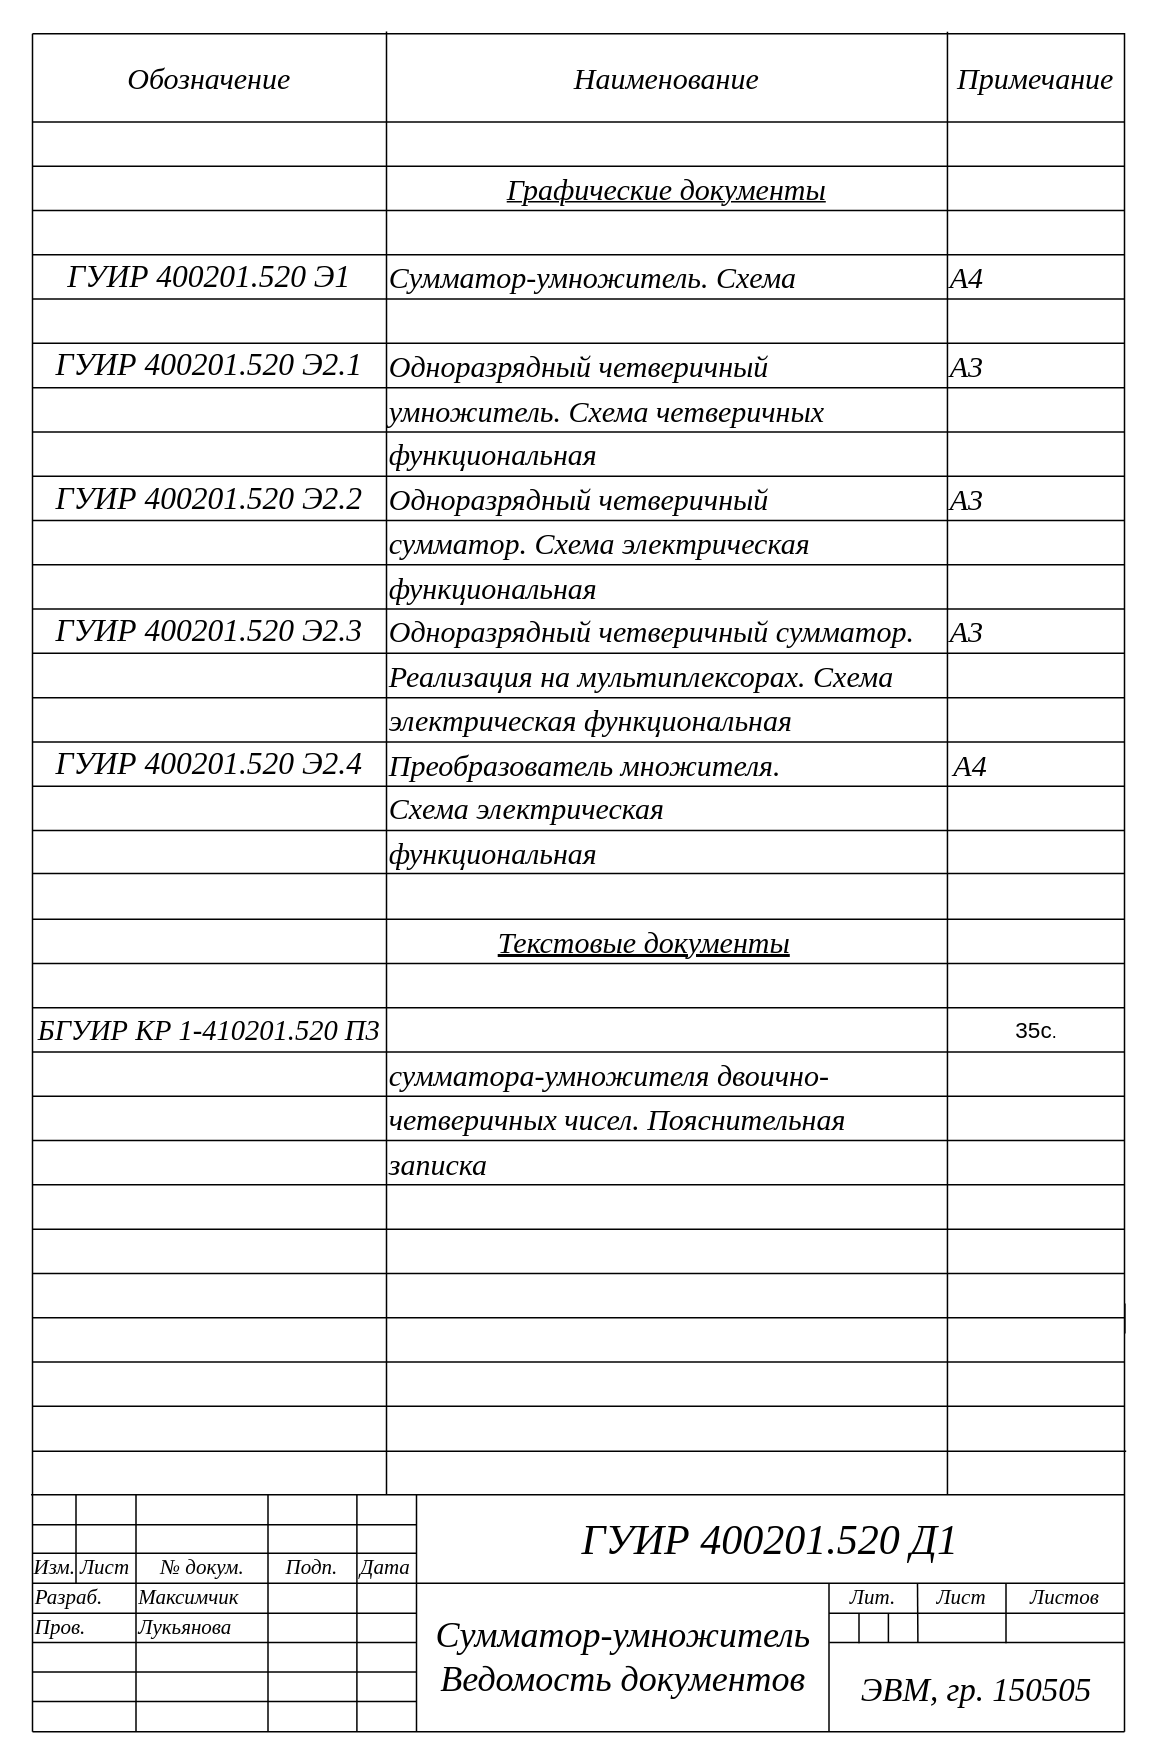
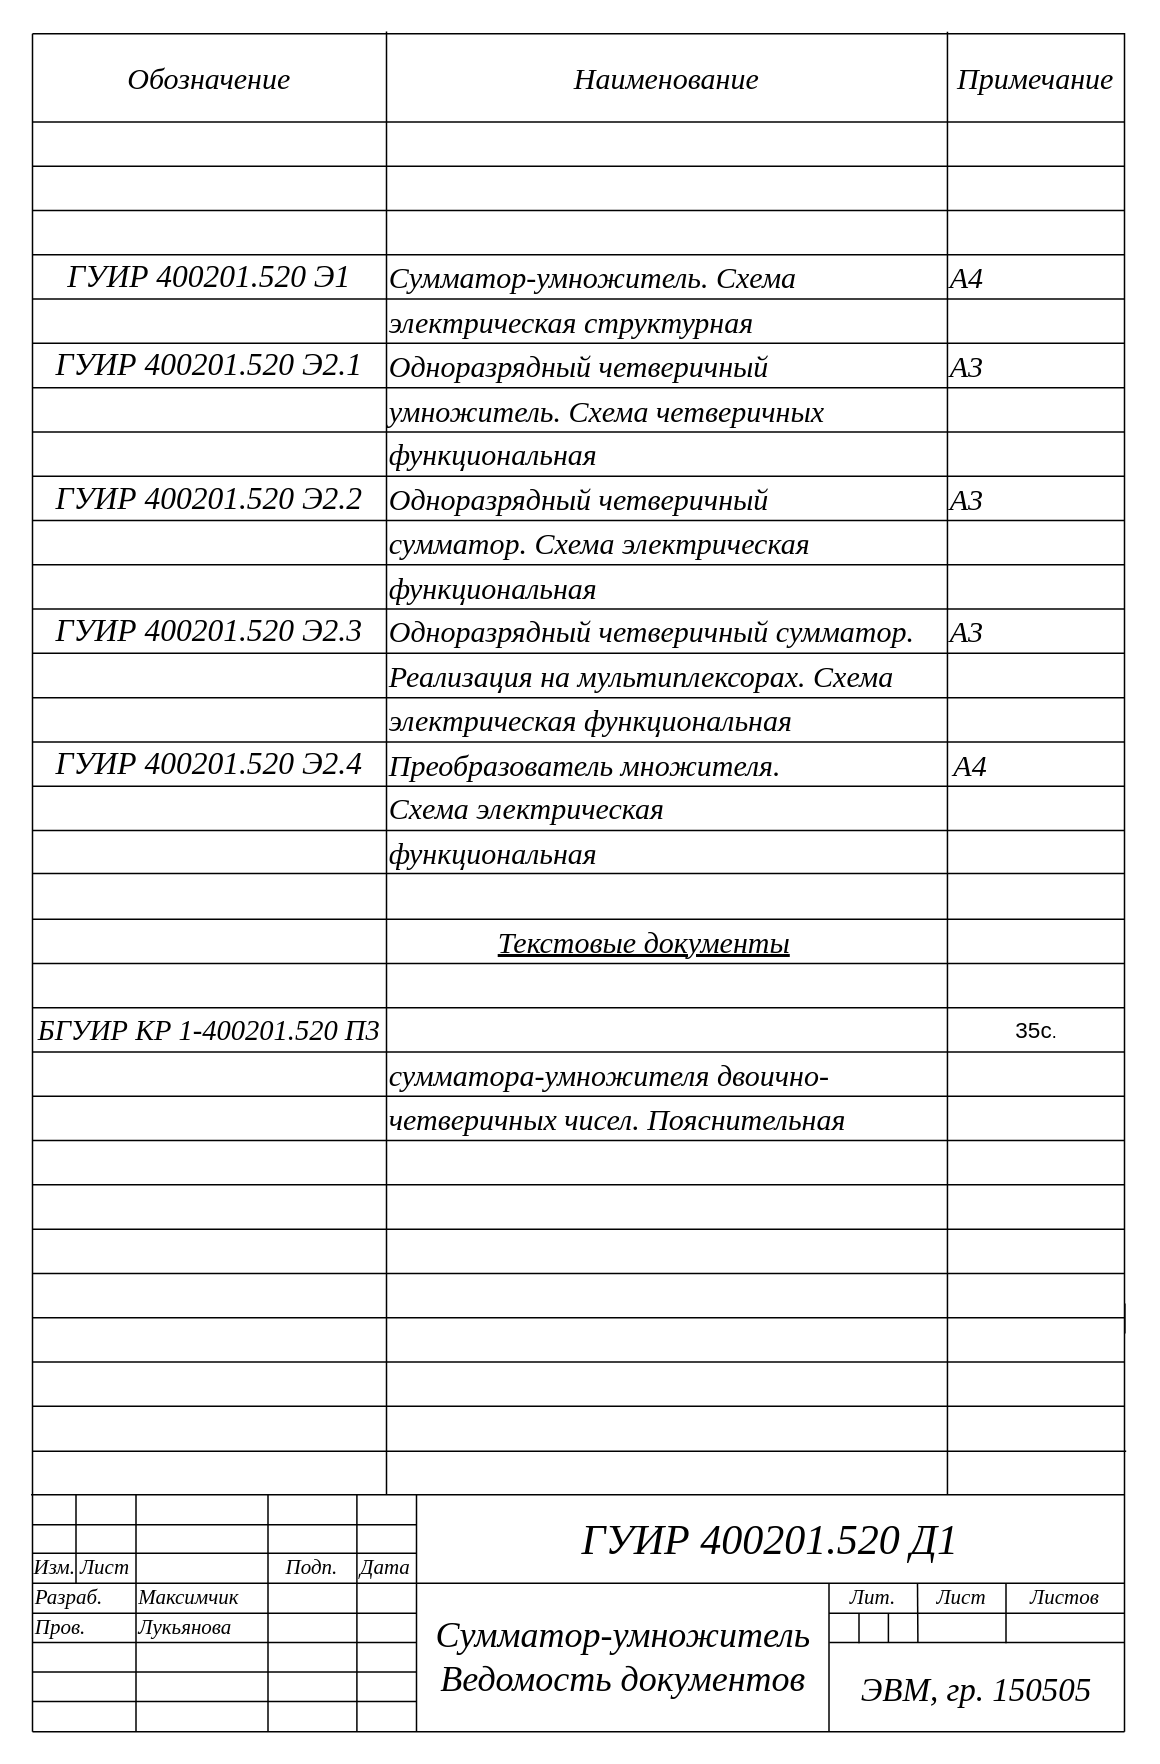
node "Графические документы": removed
node "электрическая структурная": added
node "БГУИР КР 1-410201.520 П3": label "БГУИР КР 1-410201.520 П3" -> "БГУИР КР 1-400201.520 П3"
node "записка": removed
node "№ докум.": removed
